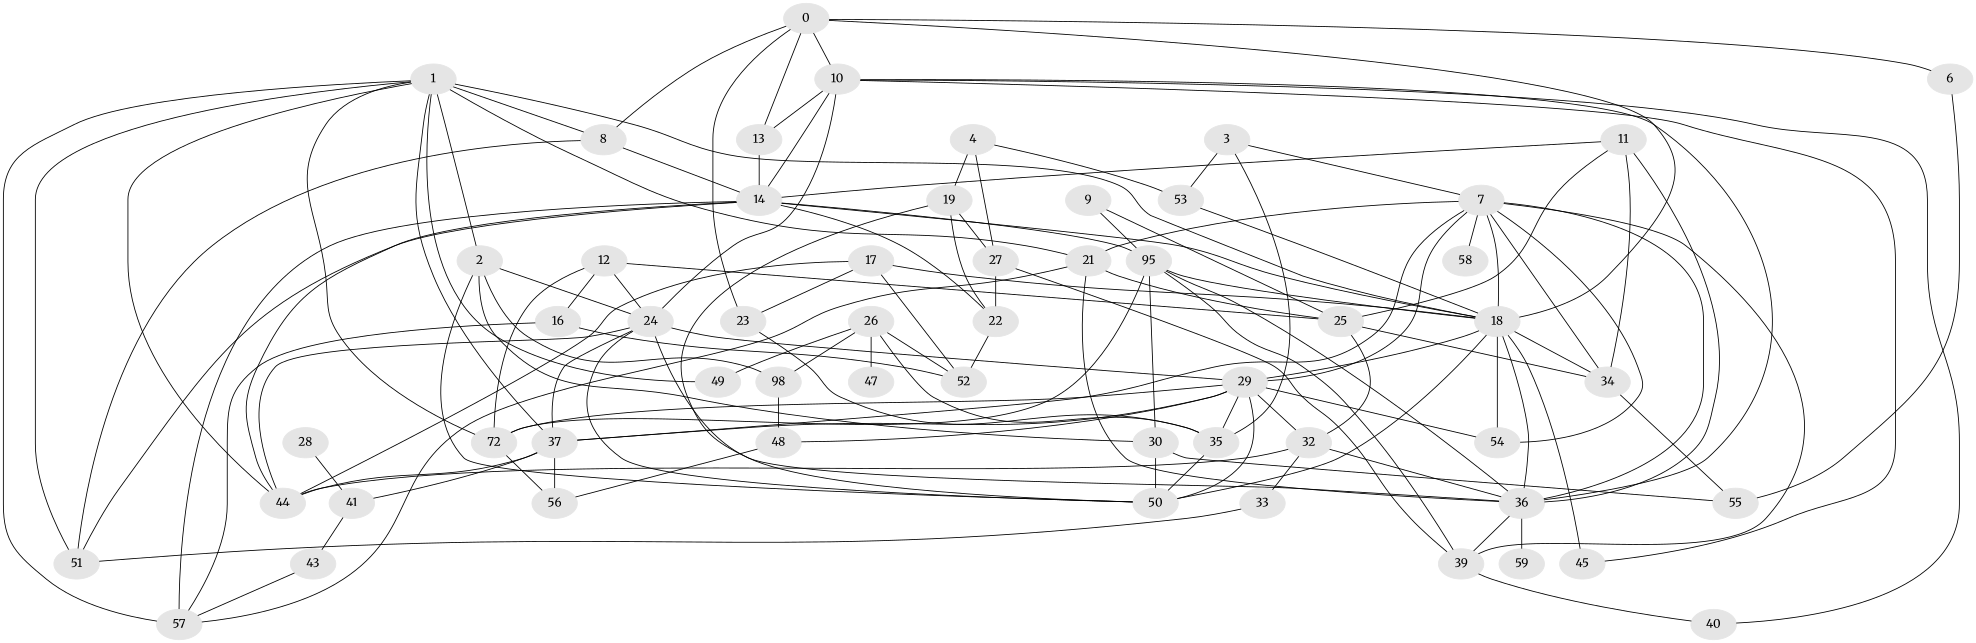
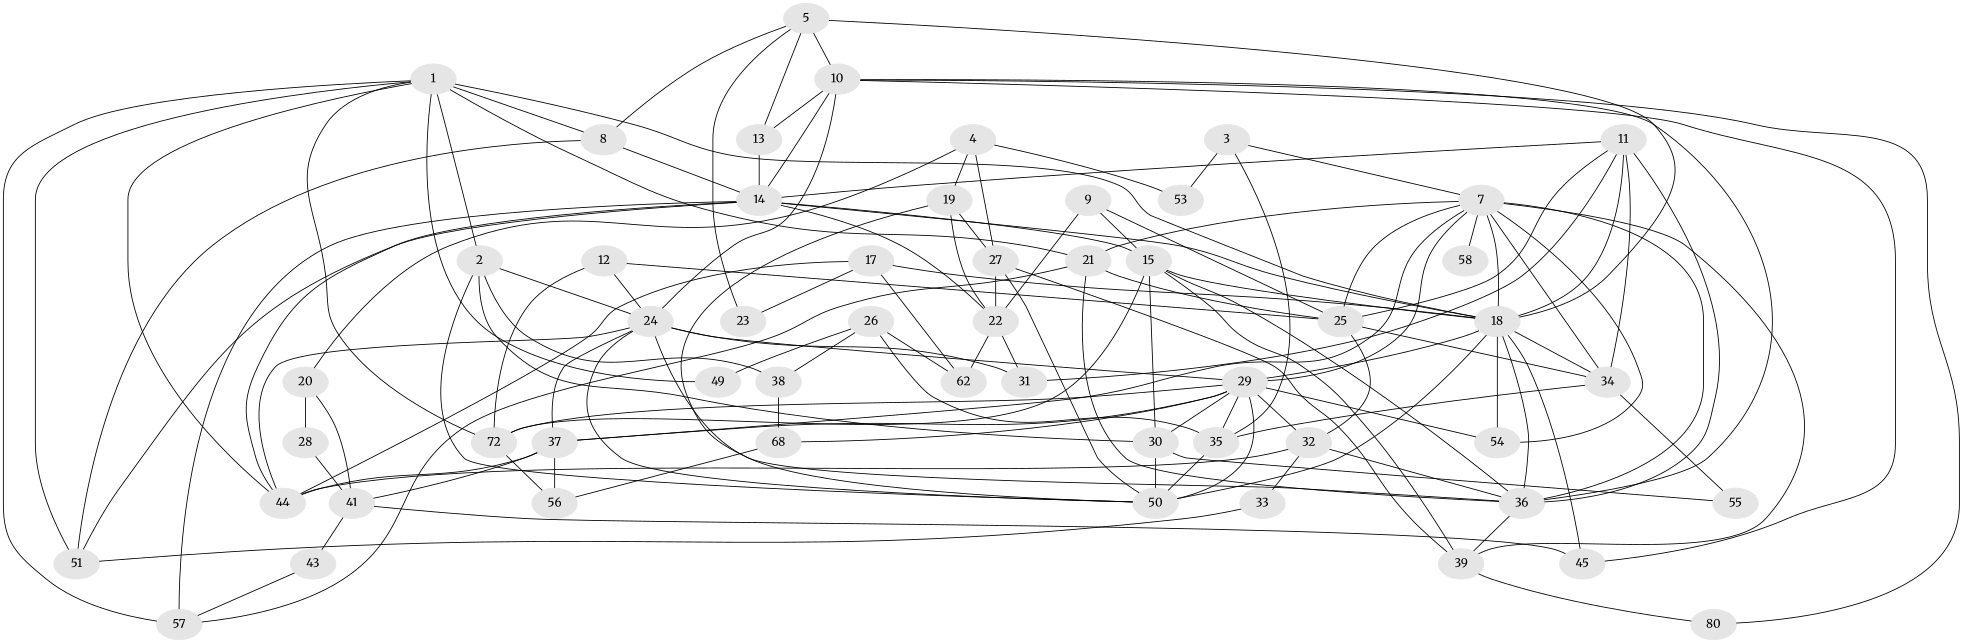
node "0": label "0" -> "5"
node "6": removed
edge "7" -- "25": added
edge "53" -- "18": now "11" -- "18"
edge "9" -- "22": added
node "95": label "95" -> "15"
edge "1" -- "37": removed
node "16": removed
edge "27" -- "50": added
node "20": added
node "98": label "98" -> "38"
node "47": removed
node "52": label "52" -> "62"
node "31": added
edge "23" -- "35": now "34" -- "35"
edge "29" -- "30": added
node "48": label "48" -> "68"
edge "41" -- "45": added
node "59": removed
node "40": label "40" -> "80"
